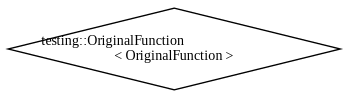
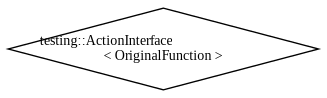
node "testing::OriginalFunction < OriginalFunction >": label "testing::OriginalFunction < OriginalFunction >" -> "testing::ActionInterface < OriginalFunction >"
